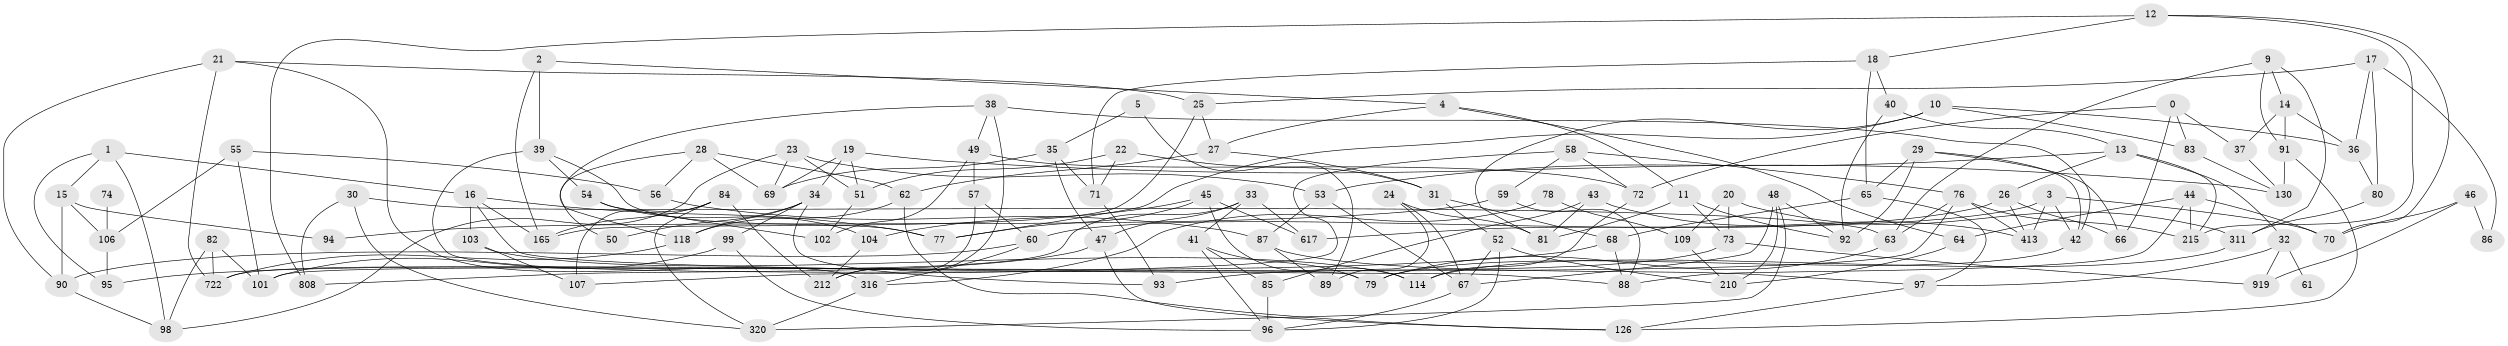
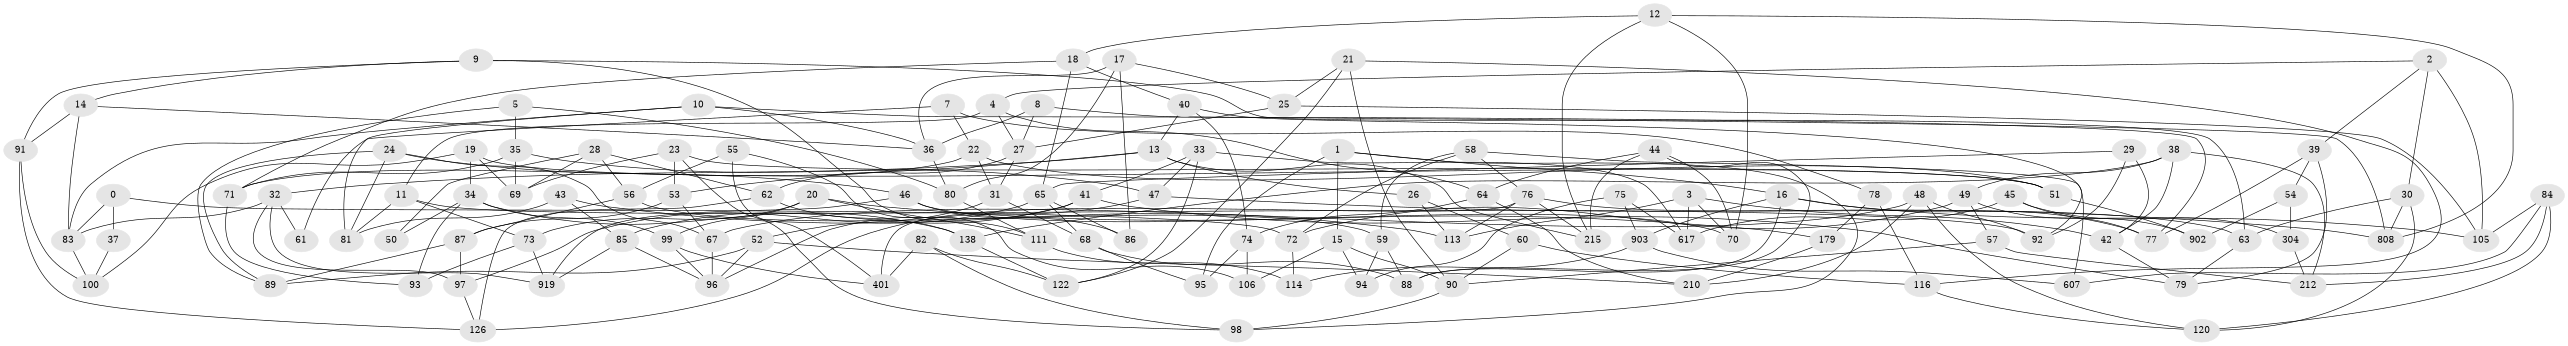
node "7": added
node "8": added
edge "14" -- "37": now "14" -- "83"
edge "2" -- "30": added
edge "5" -- "80": added
edge "40" -- "74": added
edge "24" -- "46": added
node "75": added
node "130": label "130" -> "100"
edge "57" -- "60": now "57" -- "90"
edge "64" -- "74": added
edge "32" -- "83": added
edge "56" -- "59": added
edge "65" -- "86": added
edge "20" -- "99": added
node "103": label "103" -> "903"
node "165": label "165" -> "105"
node "118": label "118" -> "138"
node "102": label "102" -> "902"
node "104": label "104" -> "304"
node "109": label "109" -> "179"
node "413": label "413" -> "113"
node "66": removed
node "311": label "311" -> "111"
edge "45" -- "114": removed
edge "106" -- "95": now "74" -- "95"
edge "85" -- "919": added
edge "52" -- "67": now "52" -- "89"
node "722": label "722" -> "122"
node "101": label "101" -> "401"
node "107": label "107" -> "607"
node "316": label "316" -> "116"
node "320": label "320" -> "120"
